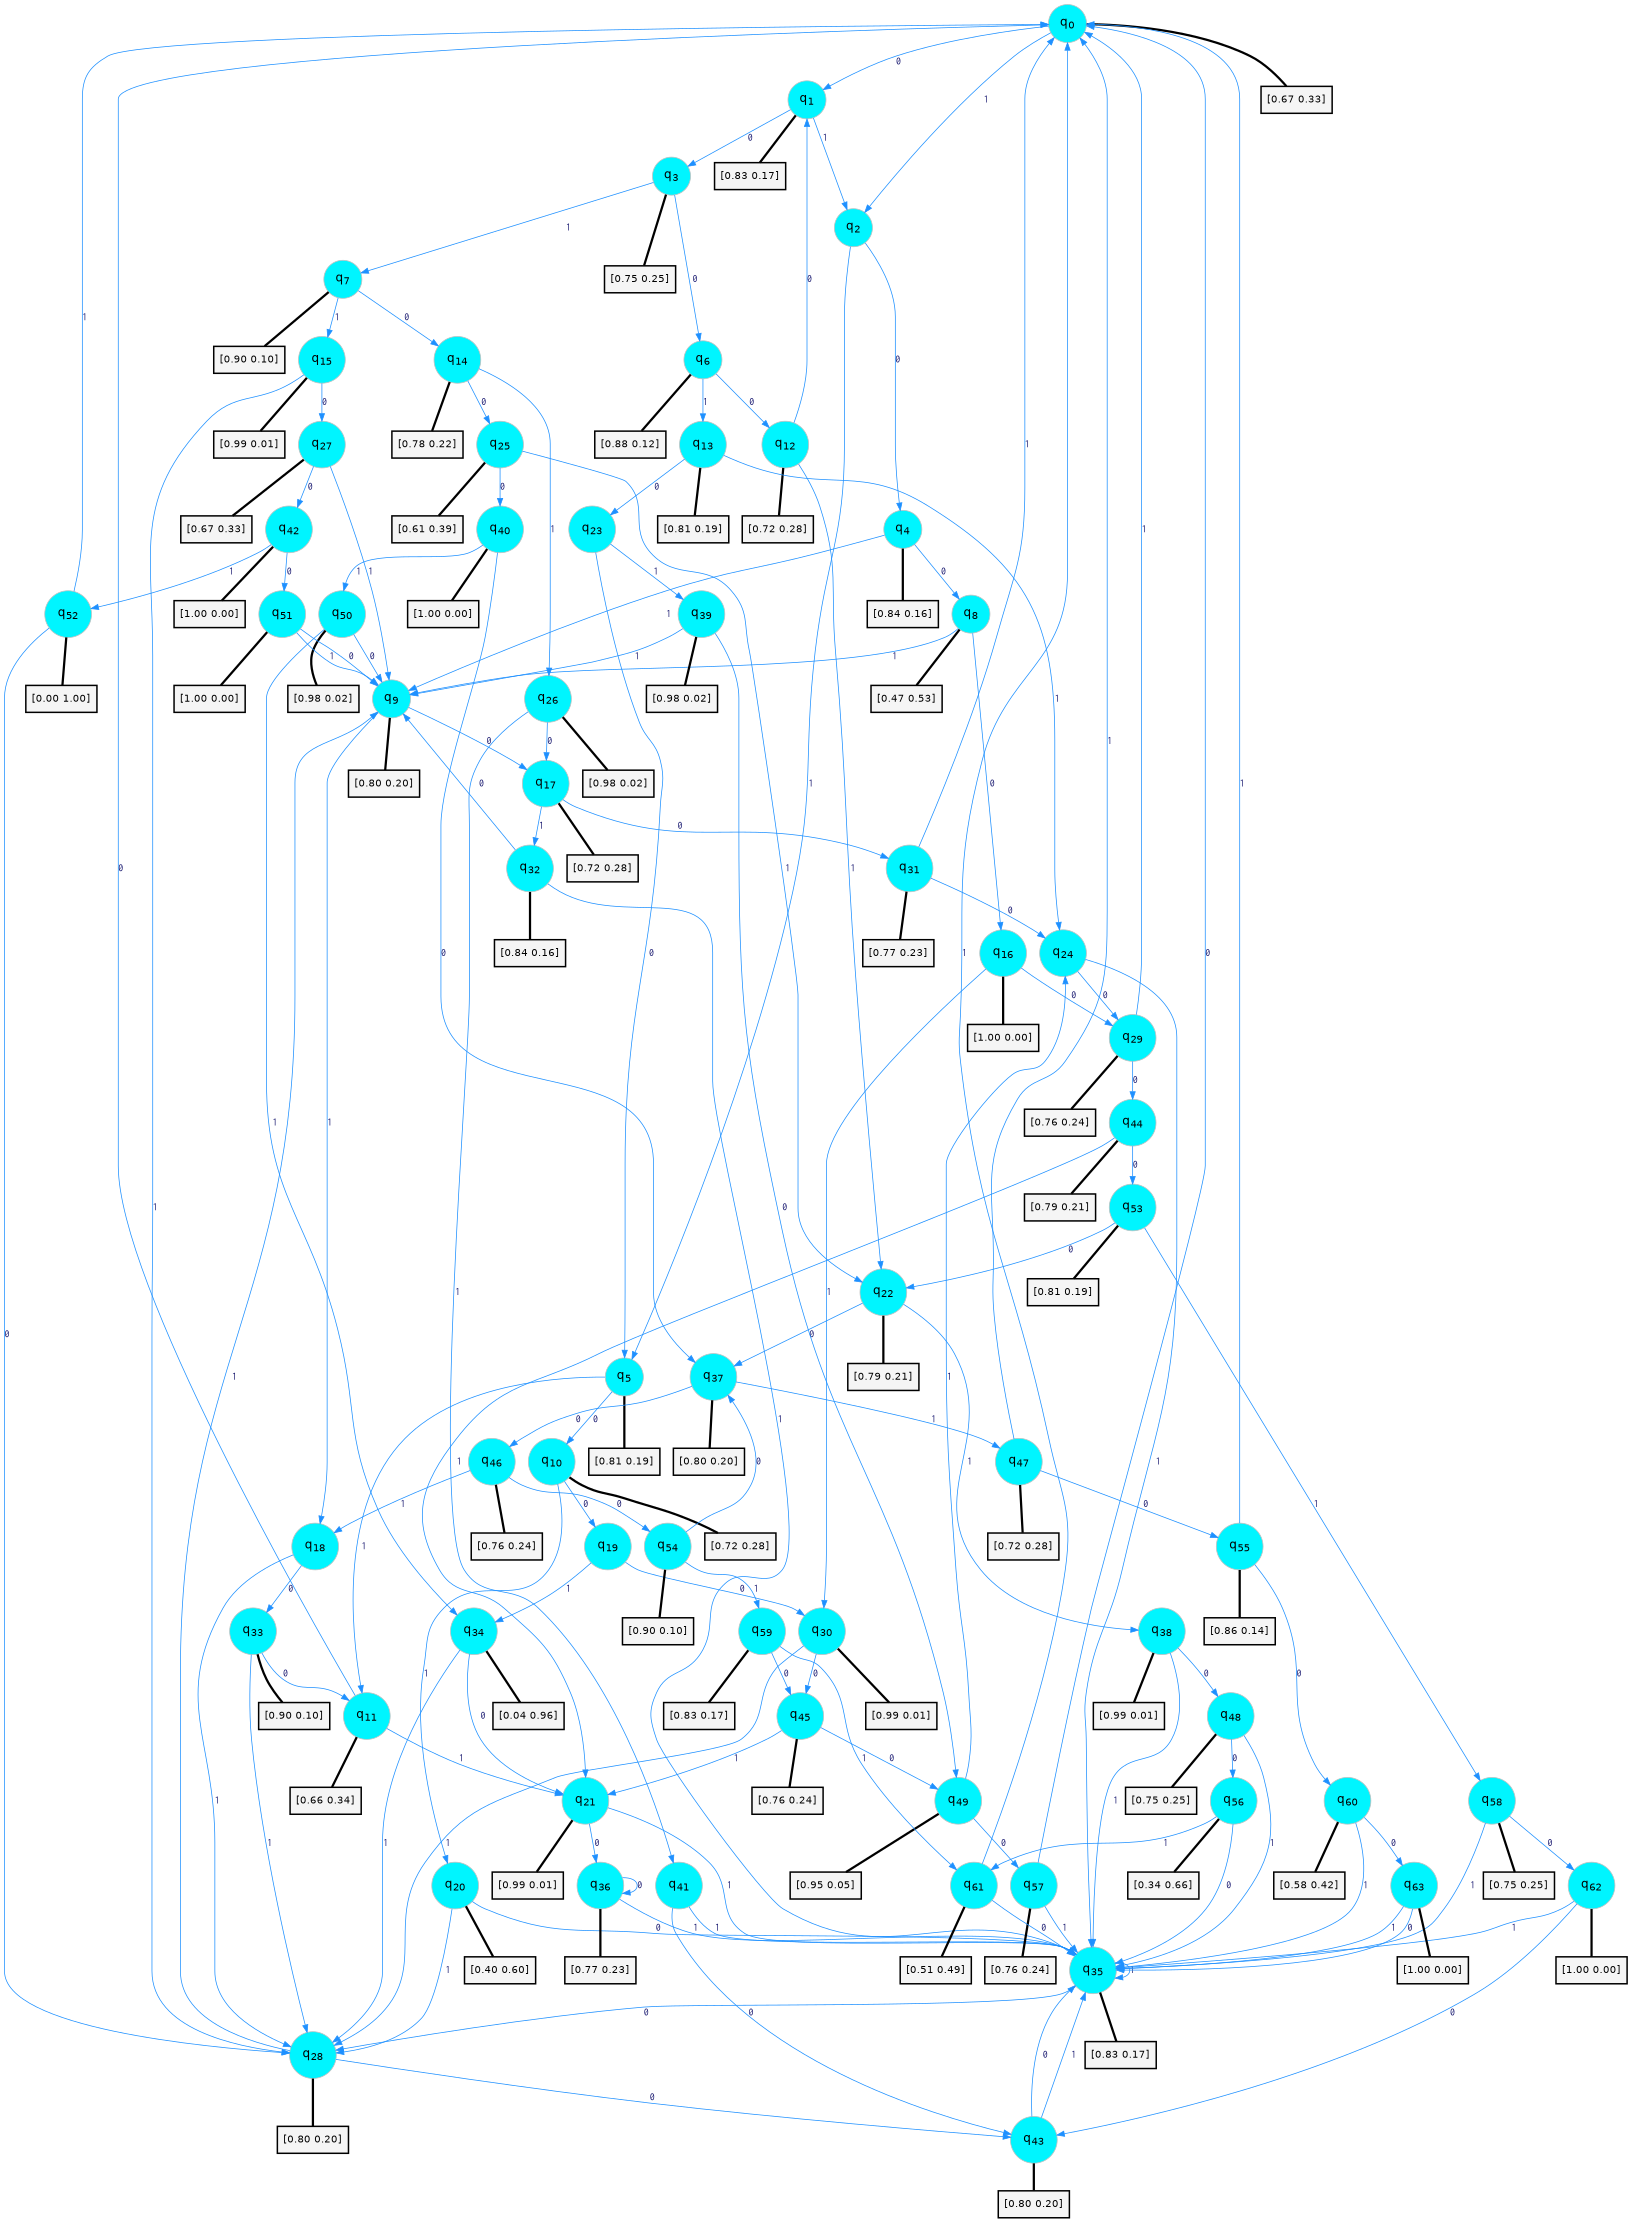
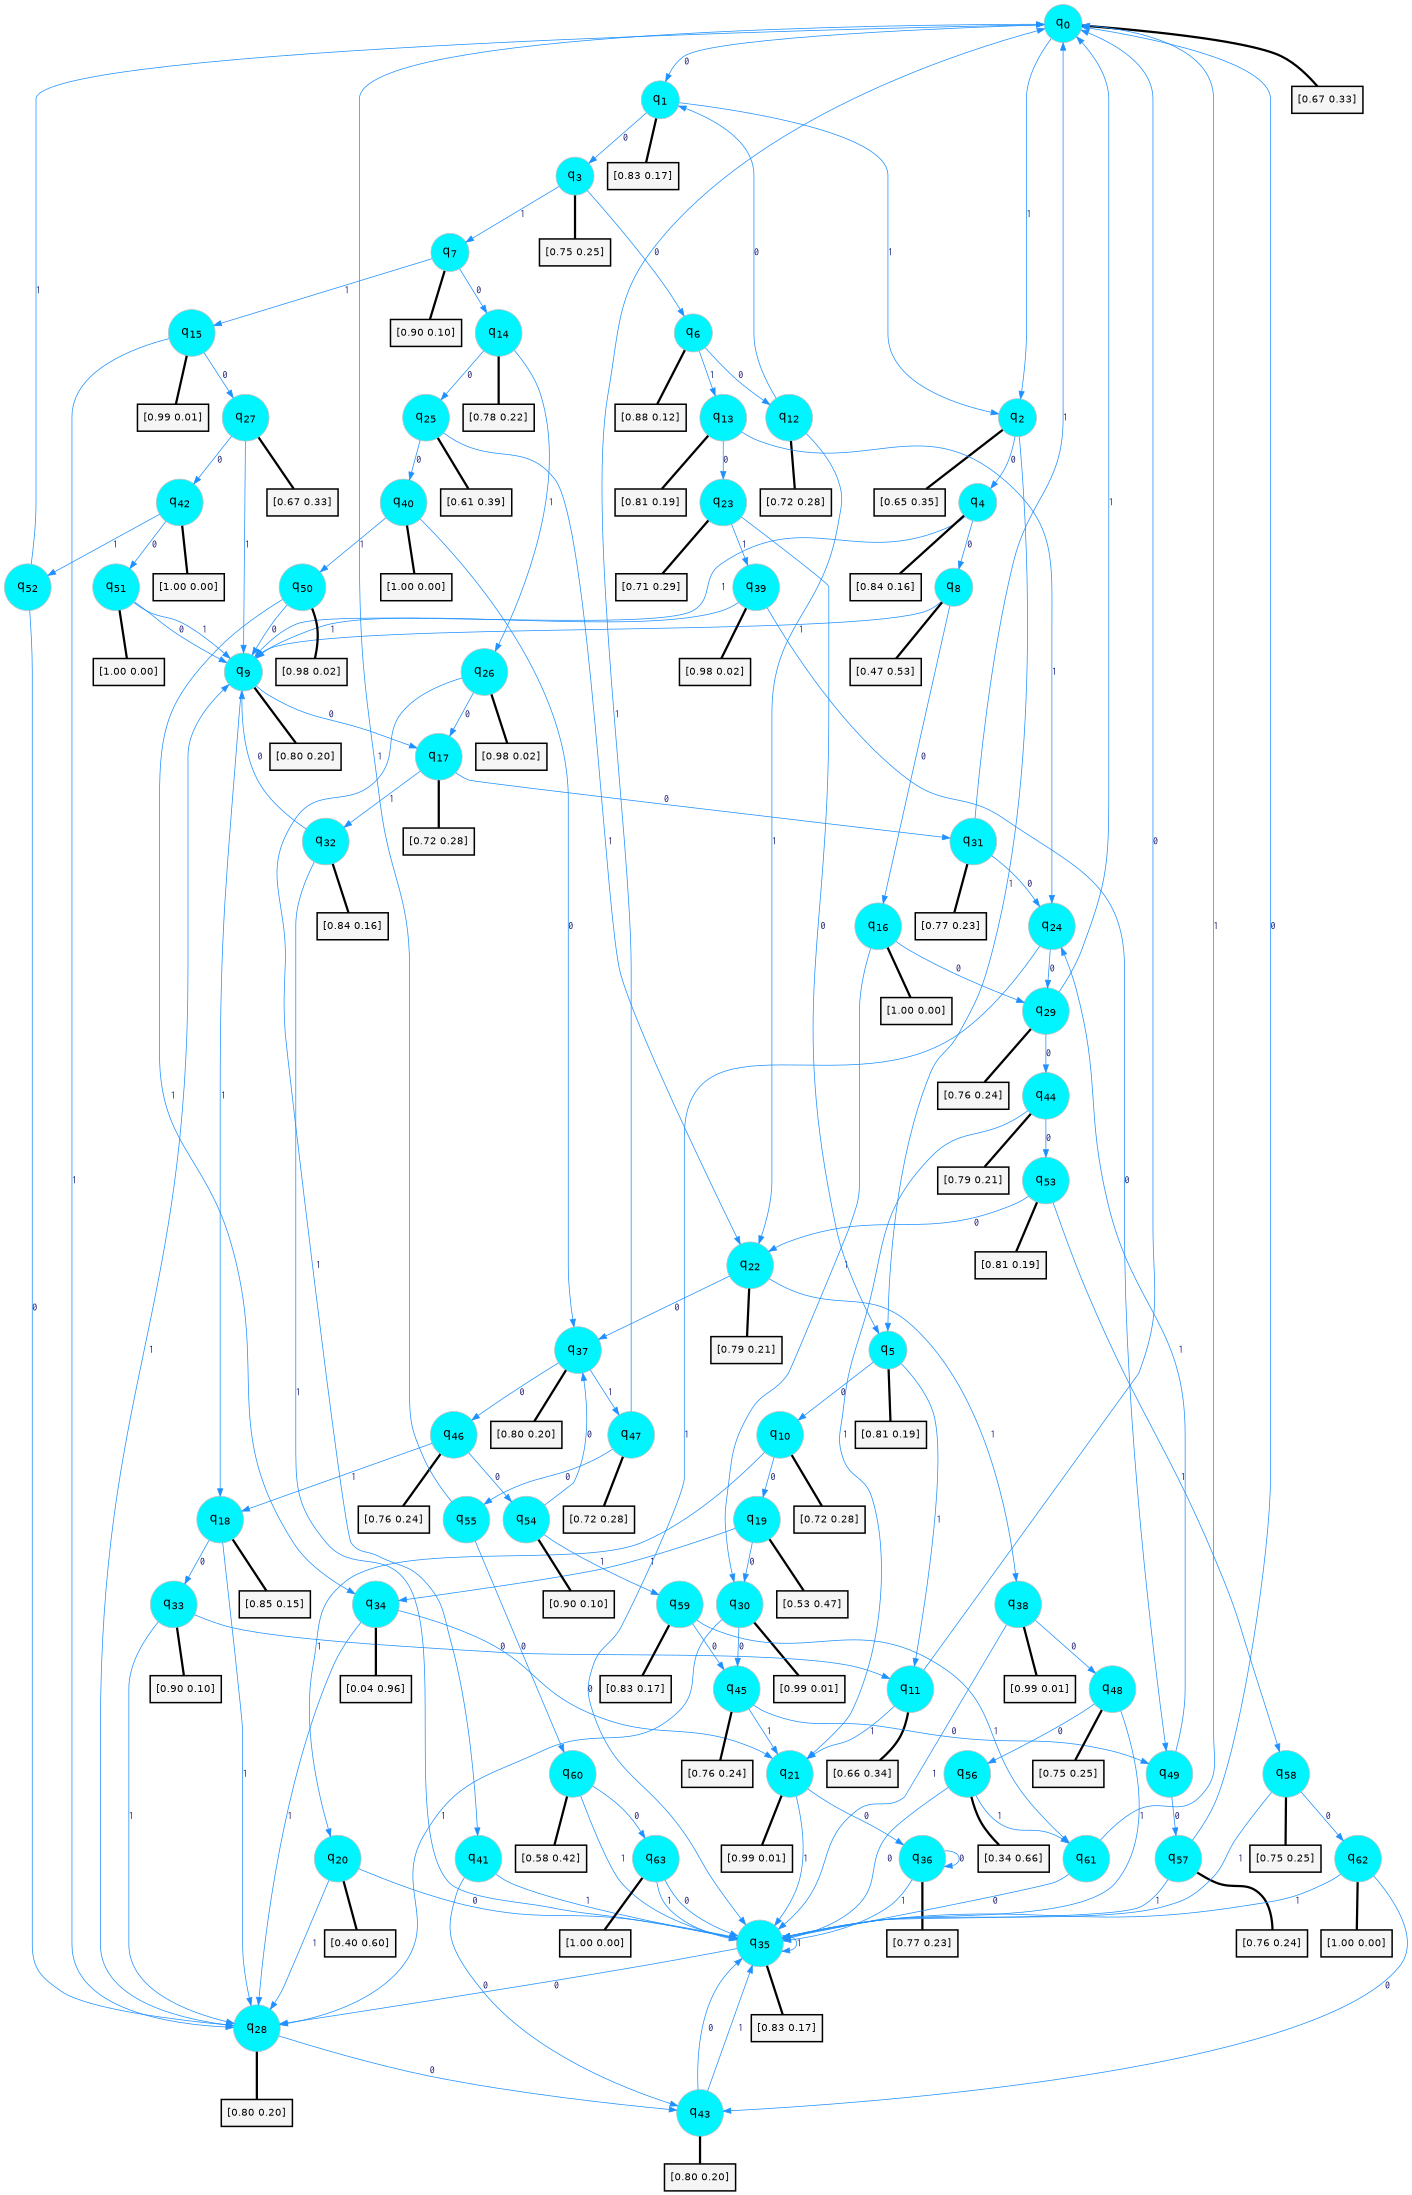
node "[0.65 0.35]": added
node "[0.71 0.29]": added
node "[0.00 1.00]": removed
node "[0.85 0.15]": added
node "[0.53 0.47]": added
node "[0.86 0.14]": removed
node "[0.95 0.05]": removed
node "[0.51 0.49]": removed
